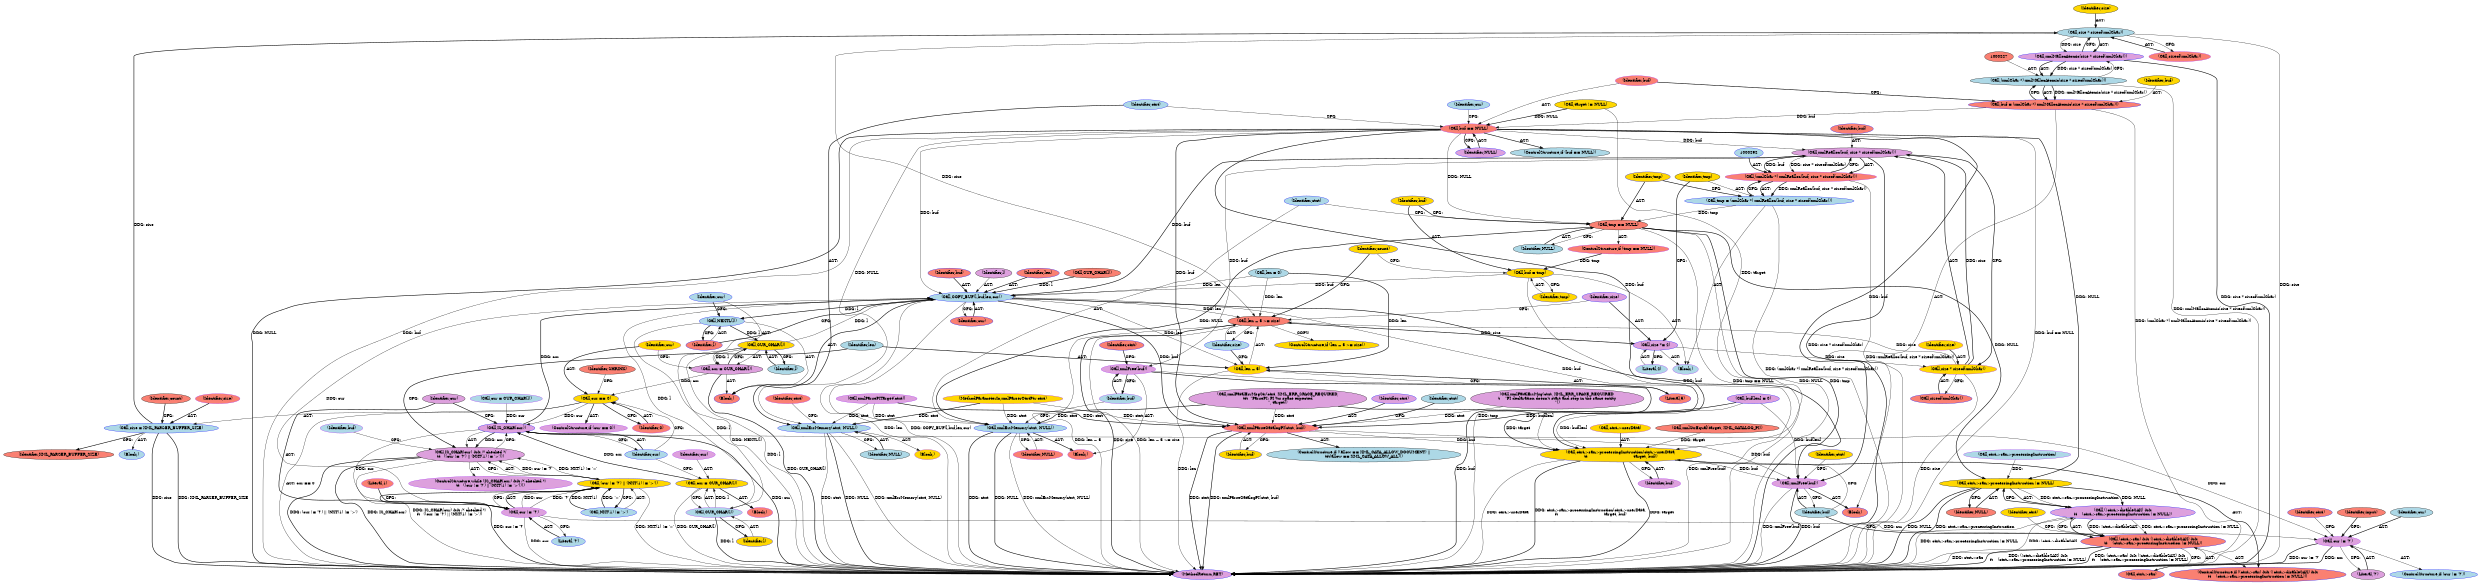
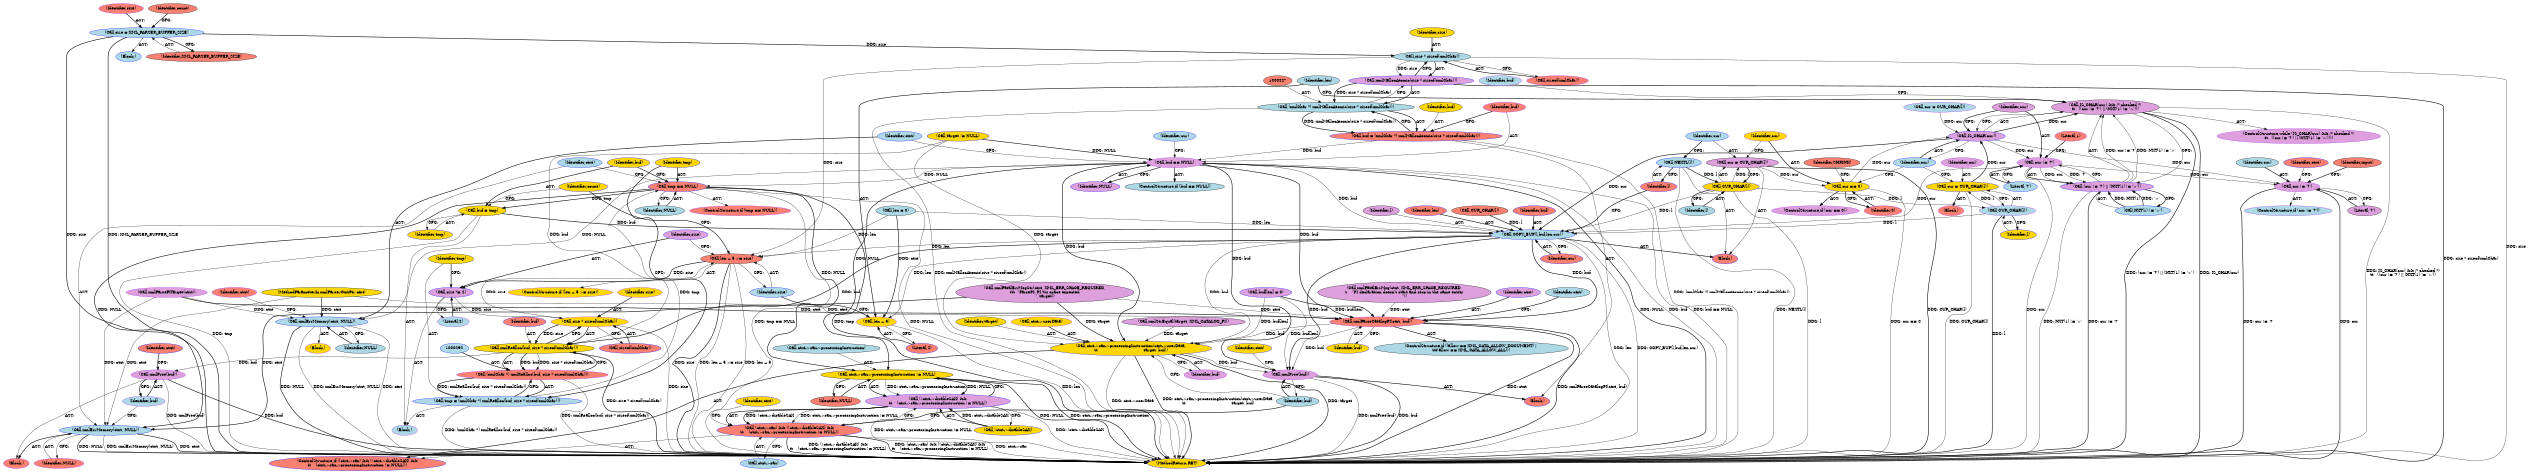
node "(Call,target != NULL)": color black -> blue
node "(Call,buf == NULL)": fillcolor salmon -> plum
edge "(Call,buf == NULL)" -> "(Call,xmlRealloc(buf, size * sizeof(xmlChar)))": now "(Call,target != NULL)" -> "(Call,xmlRealloc(buf, size * sizeof(xmlChar)))"
node "(Call,xmlRealloc(buf, size * sizeof(xmlChar)))": fillcolor plum -> gold
node "(Call,tmp == NULL)": color black -> blue
edge "(ControlStructure,if (tmp == NULL))" -> "(Call,buf = tmp)": now "(Call,tmp == NULL)" -> "(Call,buf = tmp)"
node "(Call,buf = tmp)": color blue -> black
edge "(Call,buf = tmp)" -> "(Call,COPY_BUF(l,buf,len,cur))": style solid -> bold
edge "(Call,COPY_BUF(l,buf,len,cur))" -> "(Call,NEXTL(l))": removed, label "DDG: l"
edge "(Call,len = 0)" -> "(Call,len + 5)": label "DDG: len" -> "DDG: ctxt"
node "(Identifier,target)": added
edge "(Call,len + 5 >= size)" -> "(ControlStructure,if (len + 5 >= size))": label "COPY: " -> "AST: "
node "(ControlStructure,if (len + 5 >= size))": color blue -> purple
edge "(Call,len + 5)" -> "(Call,len + 5 >= size)": removed, label "AST:"
edge "(Call,size *= 2)" -> "(Literal,2)": style bold -> solid
edge "(Literal,2)" -> "(Call,size *= 2)": style solid -> bold
node "(MethodParameterIn,xmlParserCtxtPtr ctxt)": color purple -> black
node "(Literal,5)": label "(Literal,5)" -> "(Literal,4)"
edge "(Call,cur == 0)" -> "(Call,size = XML_PARSER_BUFFER_SIZE)": now "(Identifier,XML_PARSER_BUFFER_SIZE)" -> "(Call,size = XML_PARSER_BUFFER_SIZE)"
node "(Call,xmlStrEqual(target, XML_CATALOG_PI))": fillcolor salmon -> plum
node "(Call,!ctxt->disableSAX)": added
node "(Call,ctxt->sax->processingInstruction)": color purple -> black
edge "(Call,ctxt->sax->processingInstruction)" -> "(Call,ctxt->sax->processingInstruction != NULL)": label "DDG: " -> "AST: "
edge "(Call,cur == 0)" -> "(MethodReturn,RET)": label "AST: cur == 0" -> "DDG: cur == 0"
node "(Call,(cur != '?') || (NXT(1) != '>'))": fillcolor gold -> plum
edge "(Call,IS_CHAR(cur))" -> "(MethodReturn,RET)": removed, label "DDG: cur"
node "(MethodReturn,RET)": fillcolor plum -> gold
node "(Call,ctxt->sax)": fillcolor salmon -> lightblue
node "(ControlStructure,if (cur != '?'))": color blue -> purple
